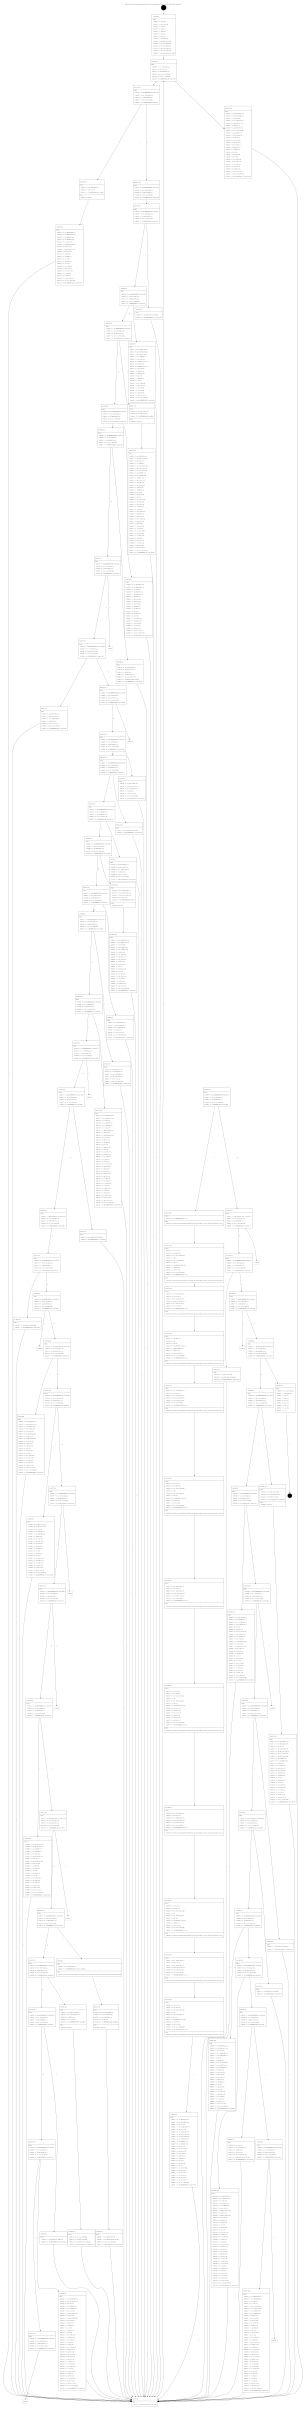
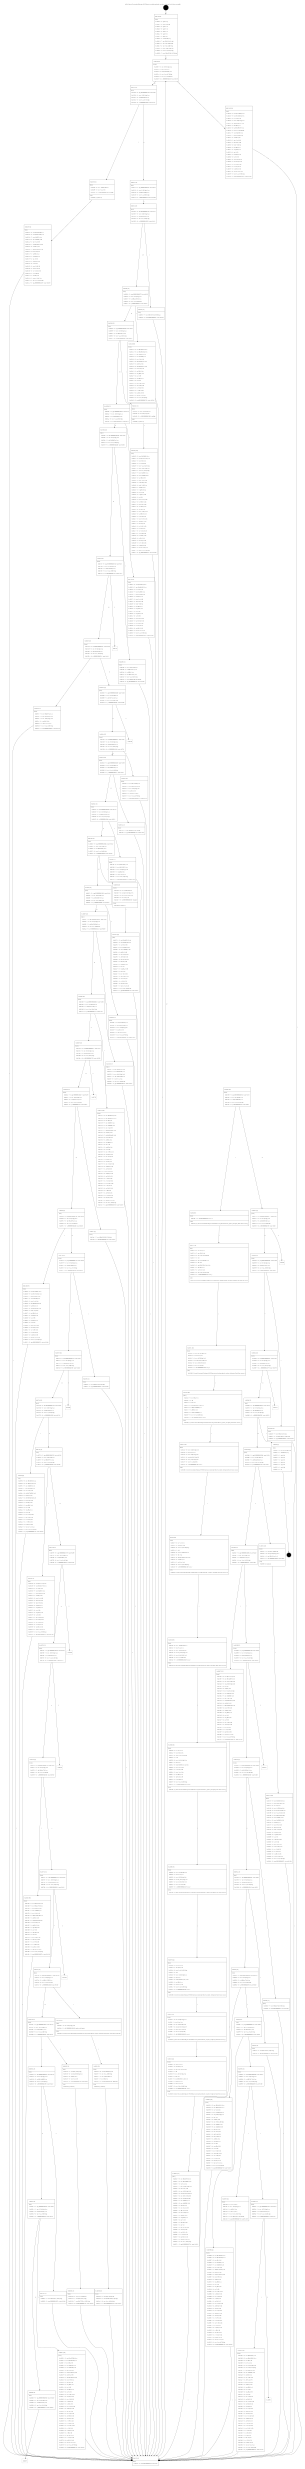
node "0x40242b [88]": added
